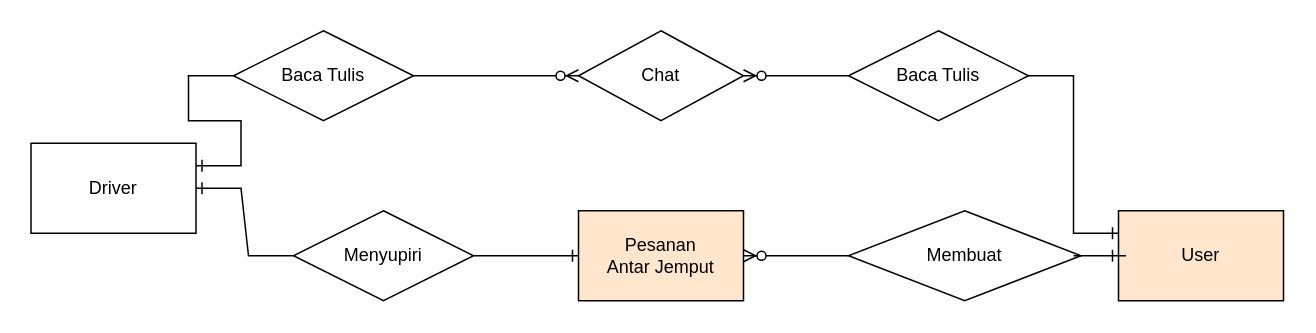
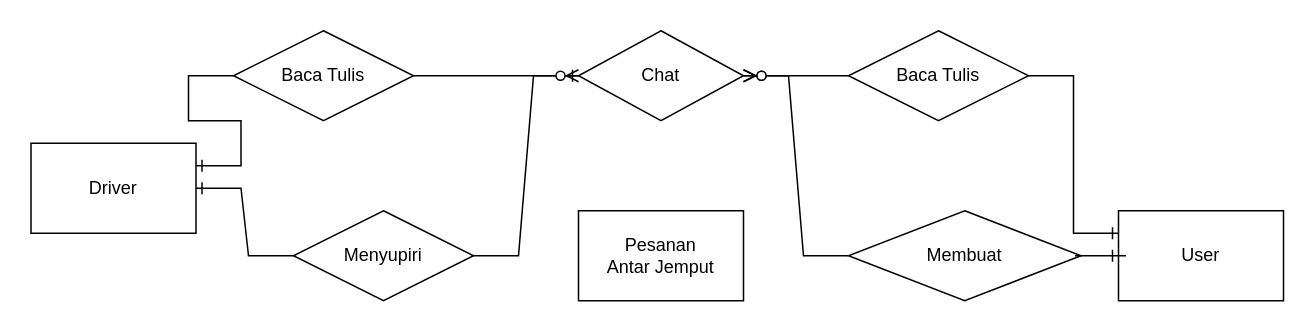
edge "Menyupiri" -> "Pesanan Antar Jemput": now "Menyupiri" -> "Chat"
node "Pesanan Antar Jemput": fillcolor #ffe6cc -> #ffffff
edge "Membuat" -> "Pesanan Antar Jemput": now "Membuat" -> "Chat"
edge "Membuat" -> "User": style solid -> dashed
node "User": fillcolor #ffe6cc -> #ffffff
